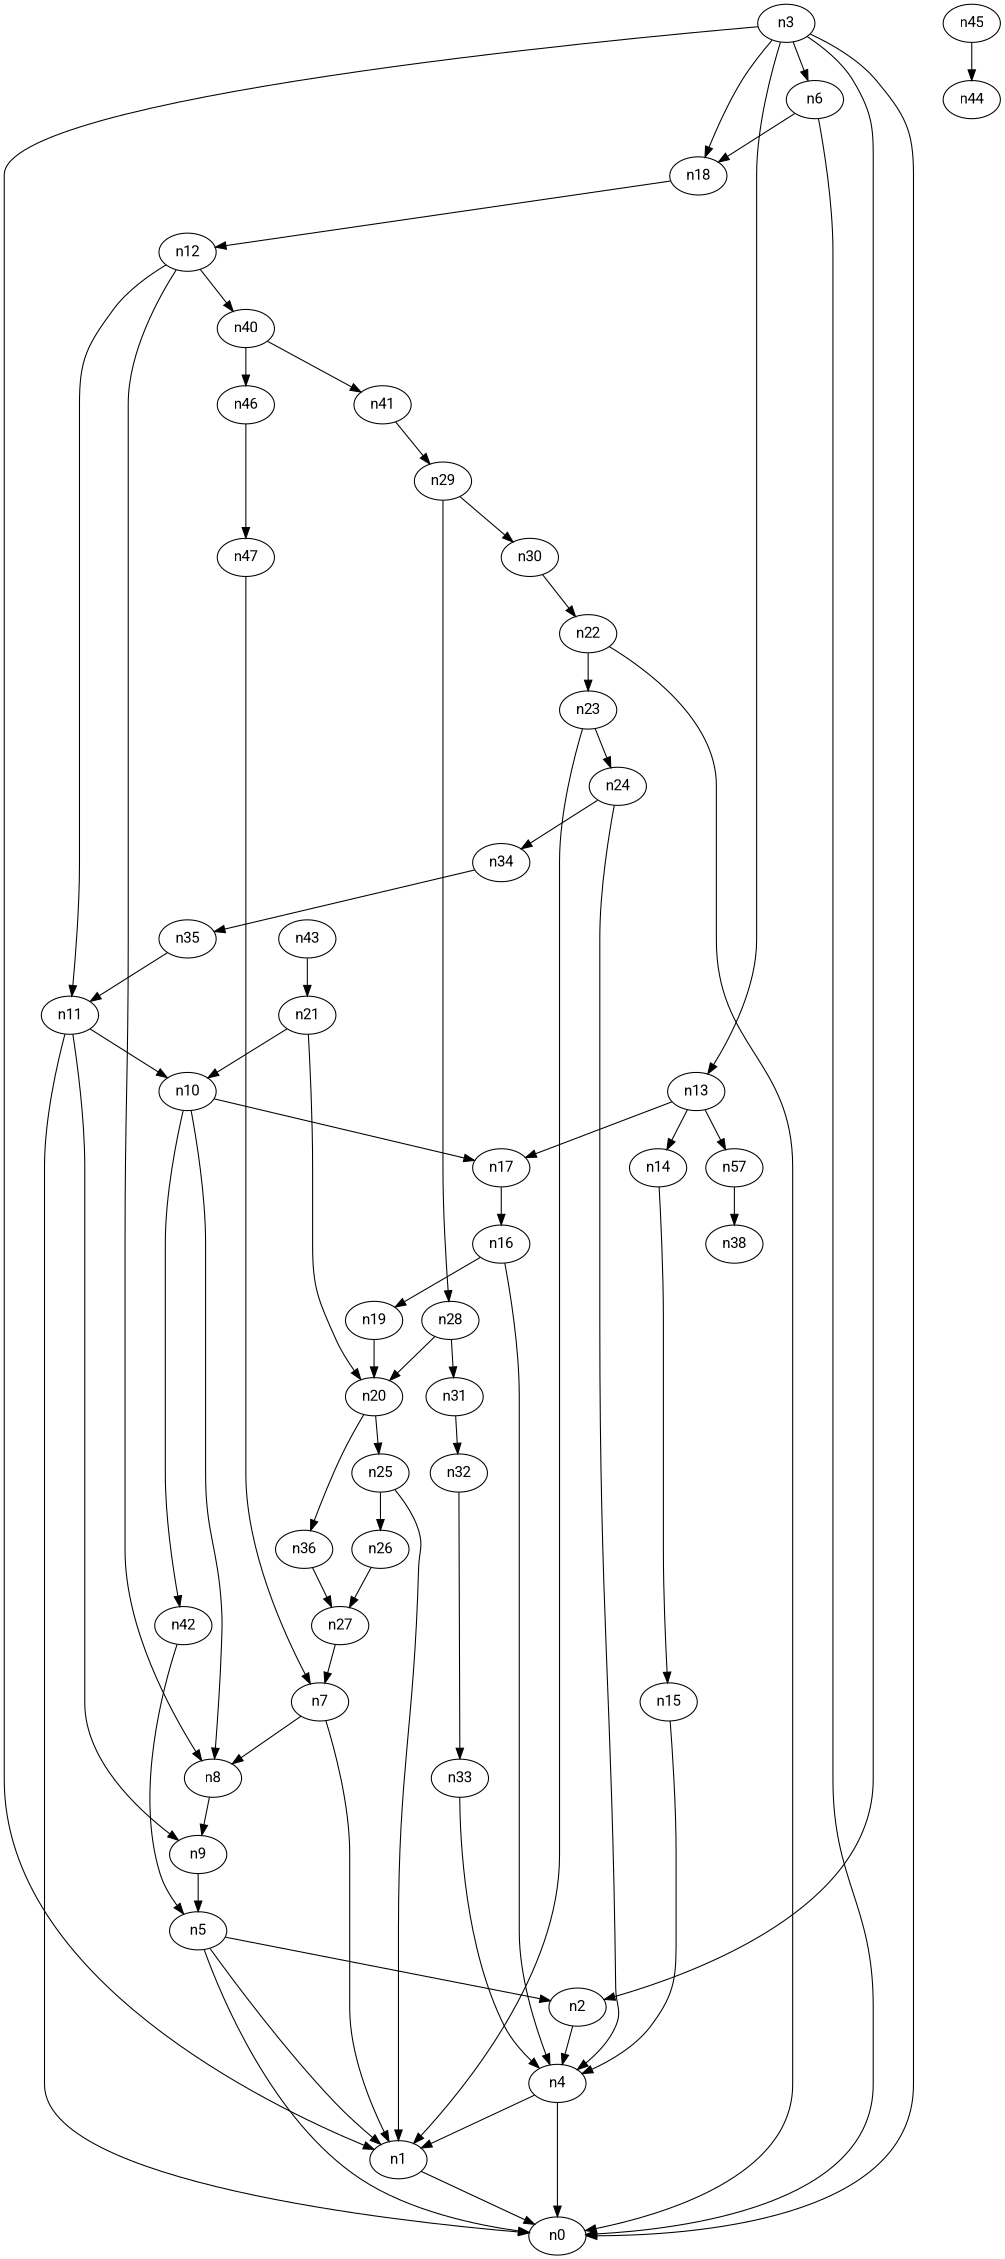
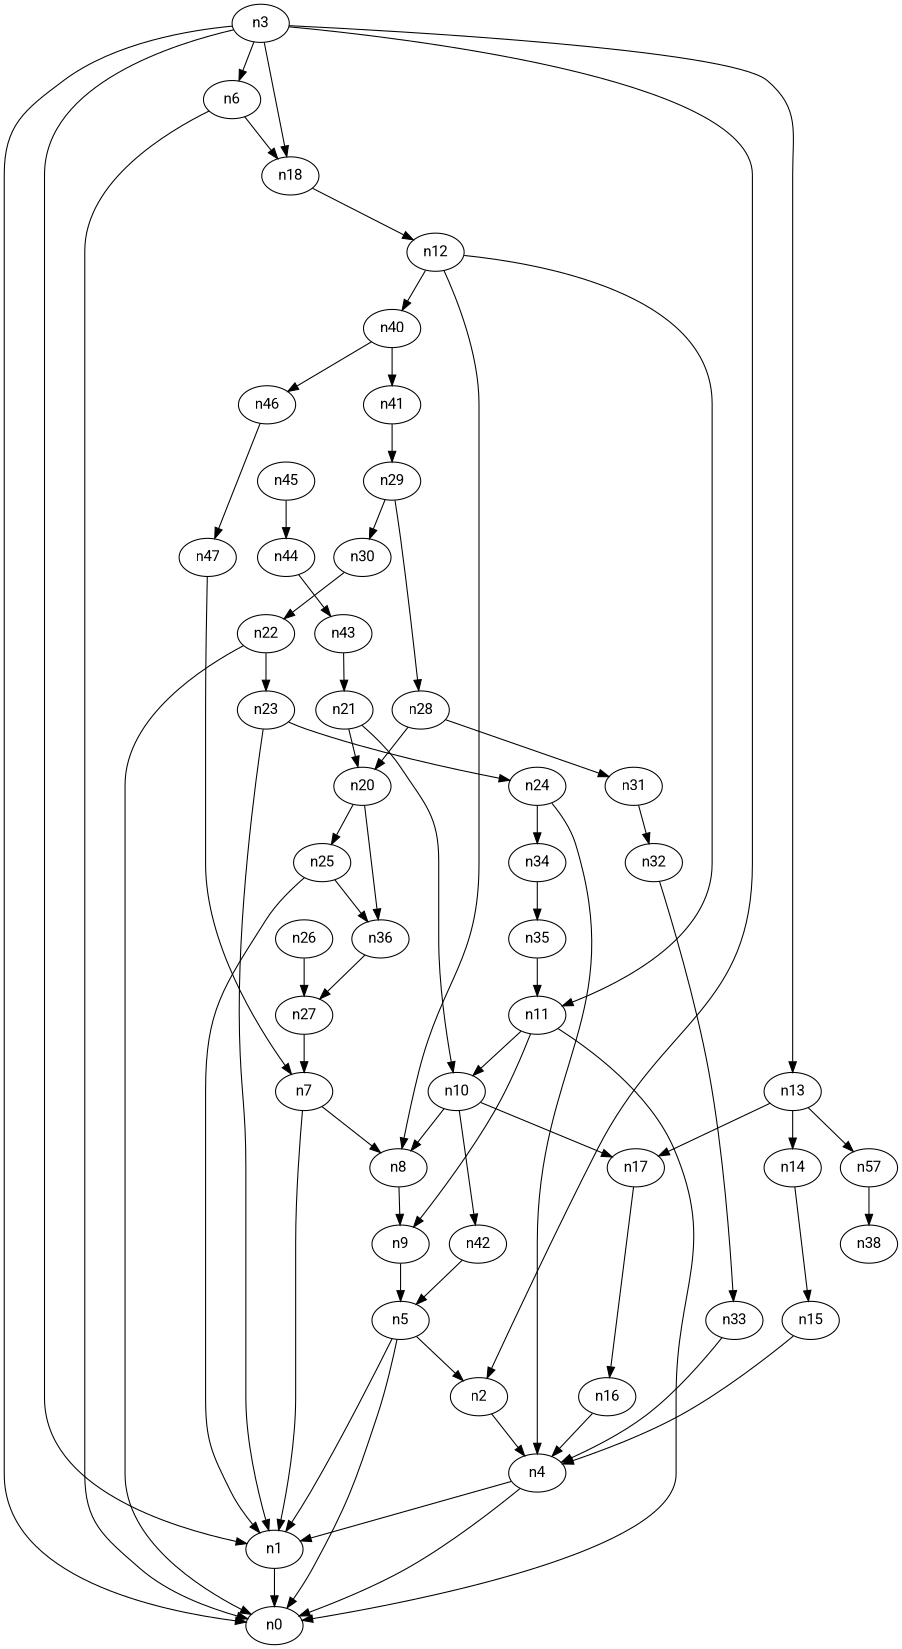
edge "n44" -> "n43": added
node "n19": removed
edge "n25" -> "n26": now "n25" -> "n36"
